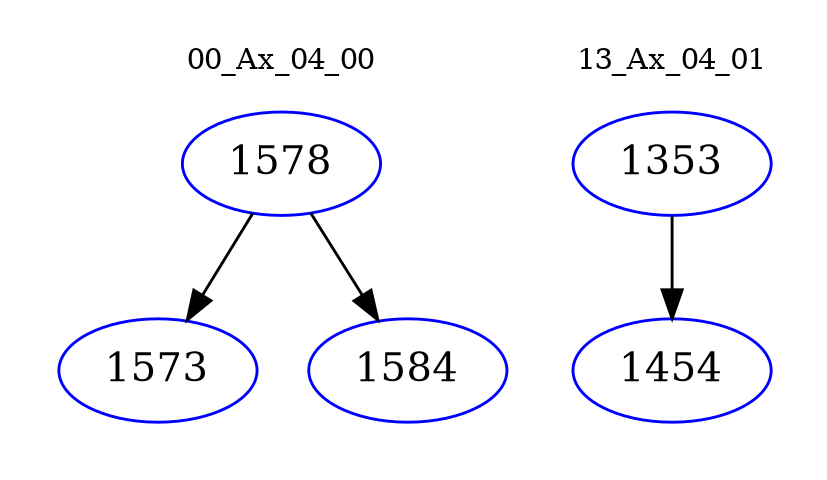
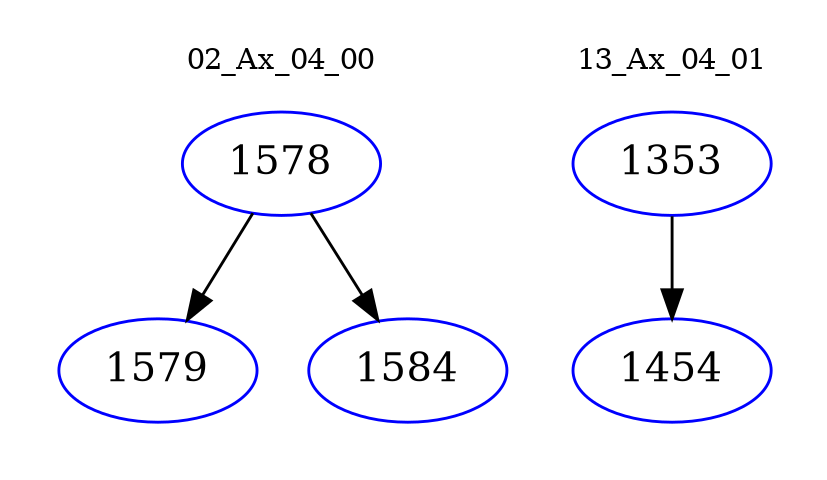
cluster "00_Ax_04_00": label "00_Ax_04_00" -> "02_Ax_04_00"
node "1573": label "1573" -> "1579"
